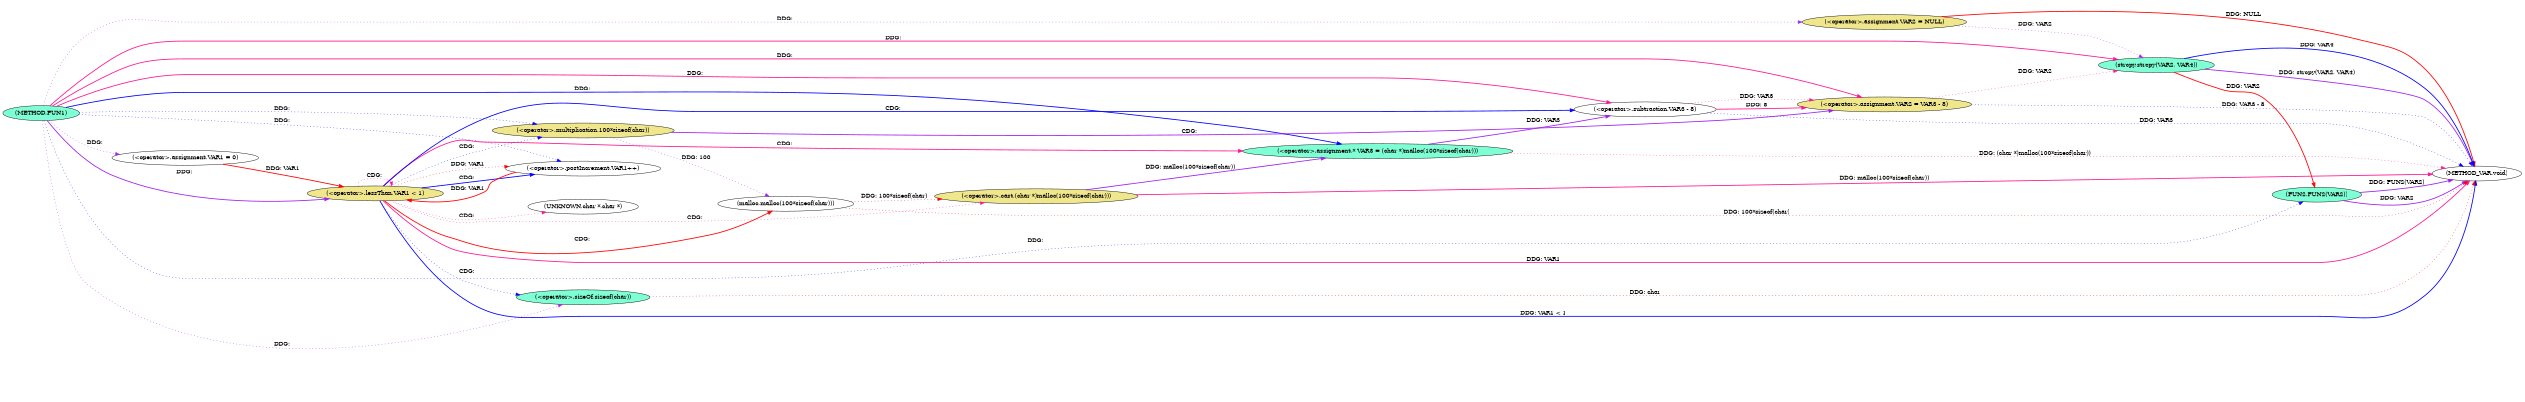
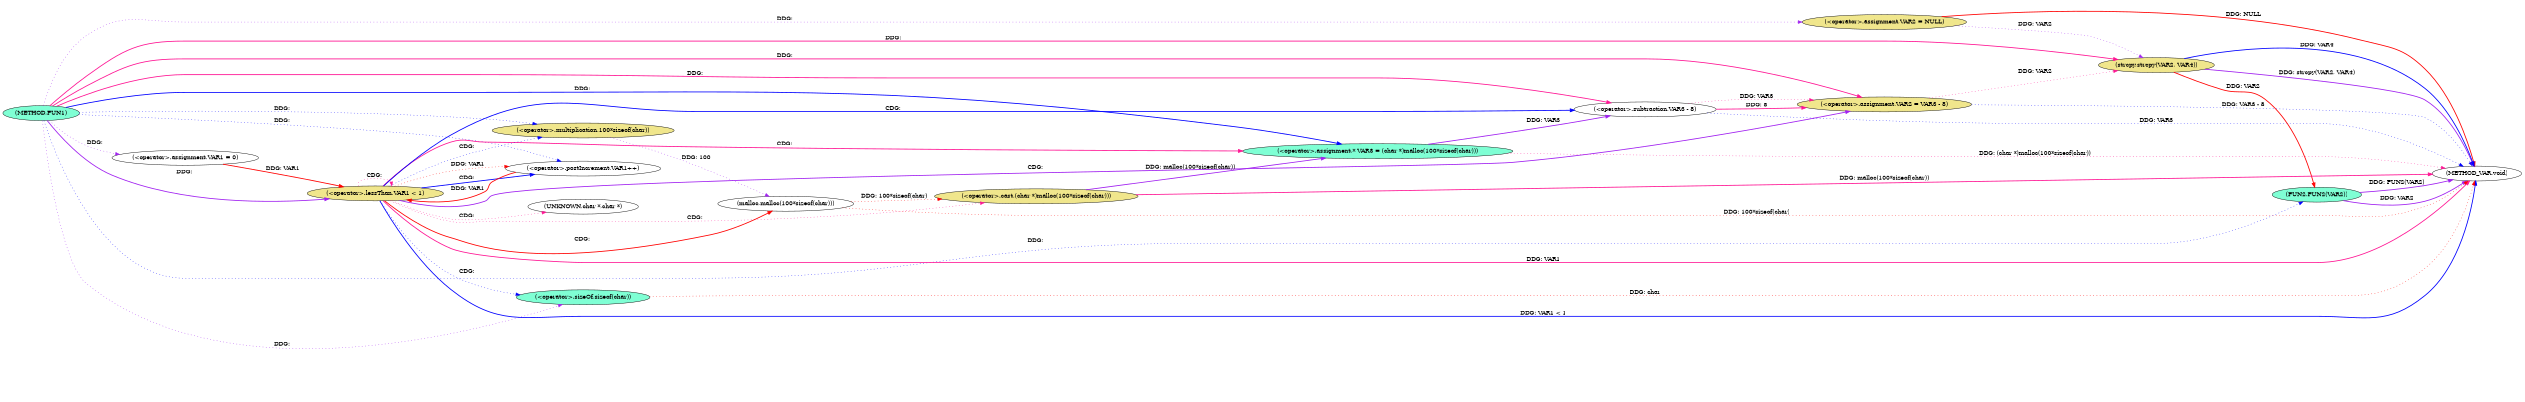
node "(strcpy,strcpy(VAR2, VAR4))": fillcolor aquamarine -> khaki
edge "(<operator>.multiplication,100*sizeof(char))" -> "(<operator>.assignment,VAR2 = VAR3 - 8)": now "(<operator>.lessThan,VAR1 < 1)" -> "(<operator>.assignment,VAR2 = VAR3 - 8)"
